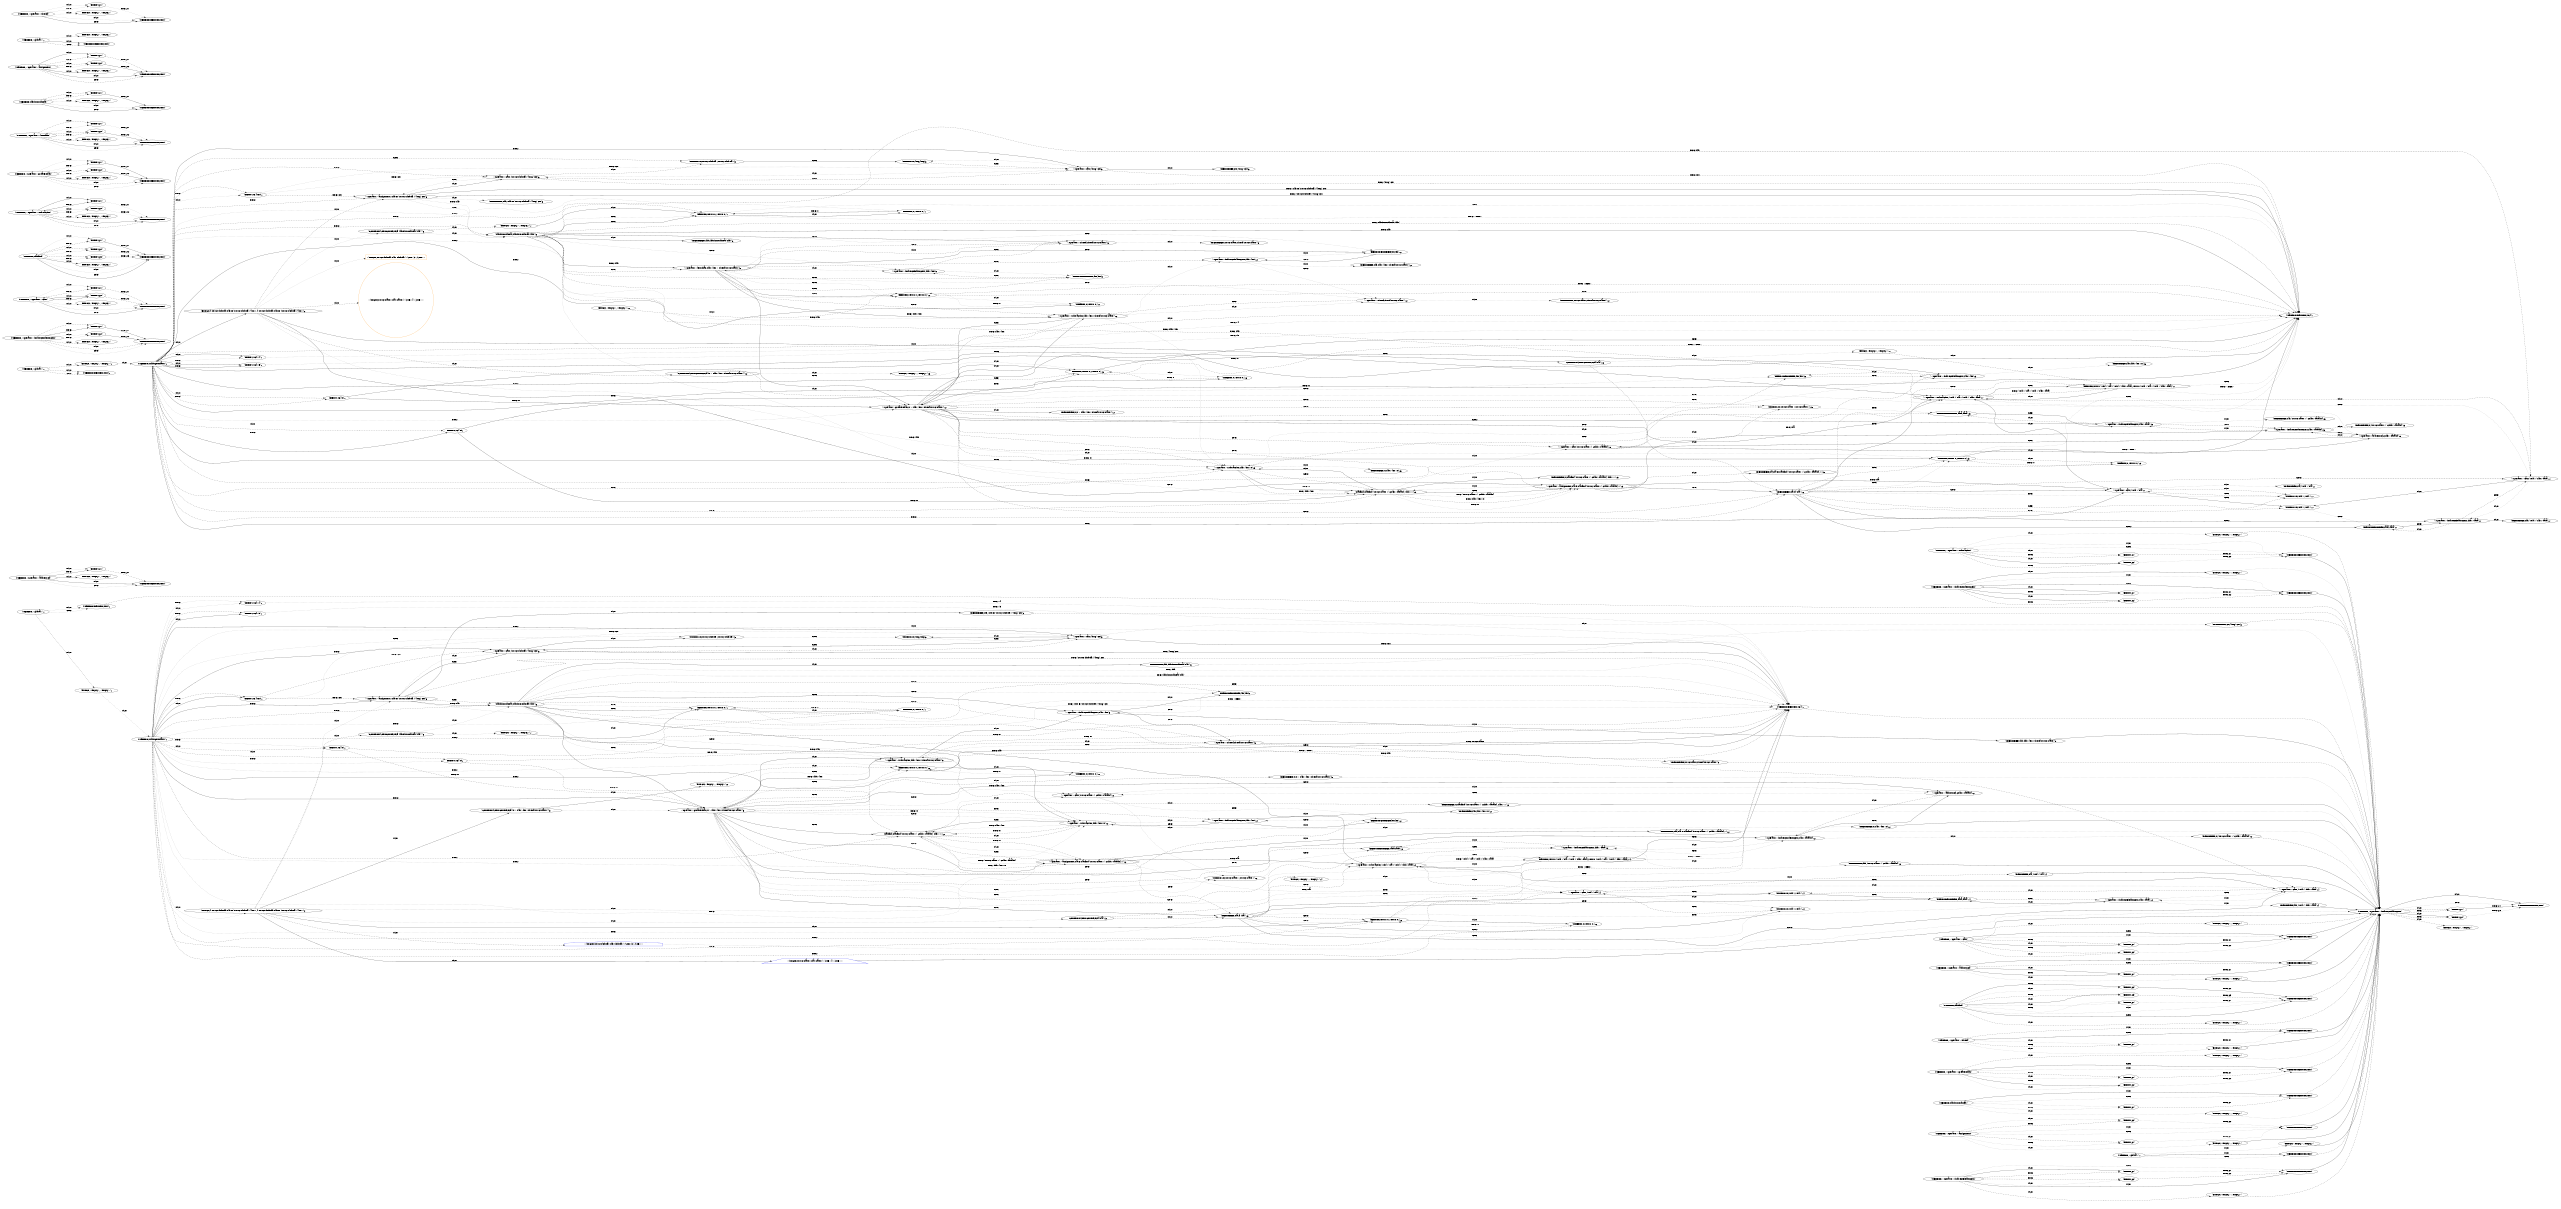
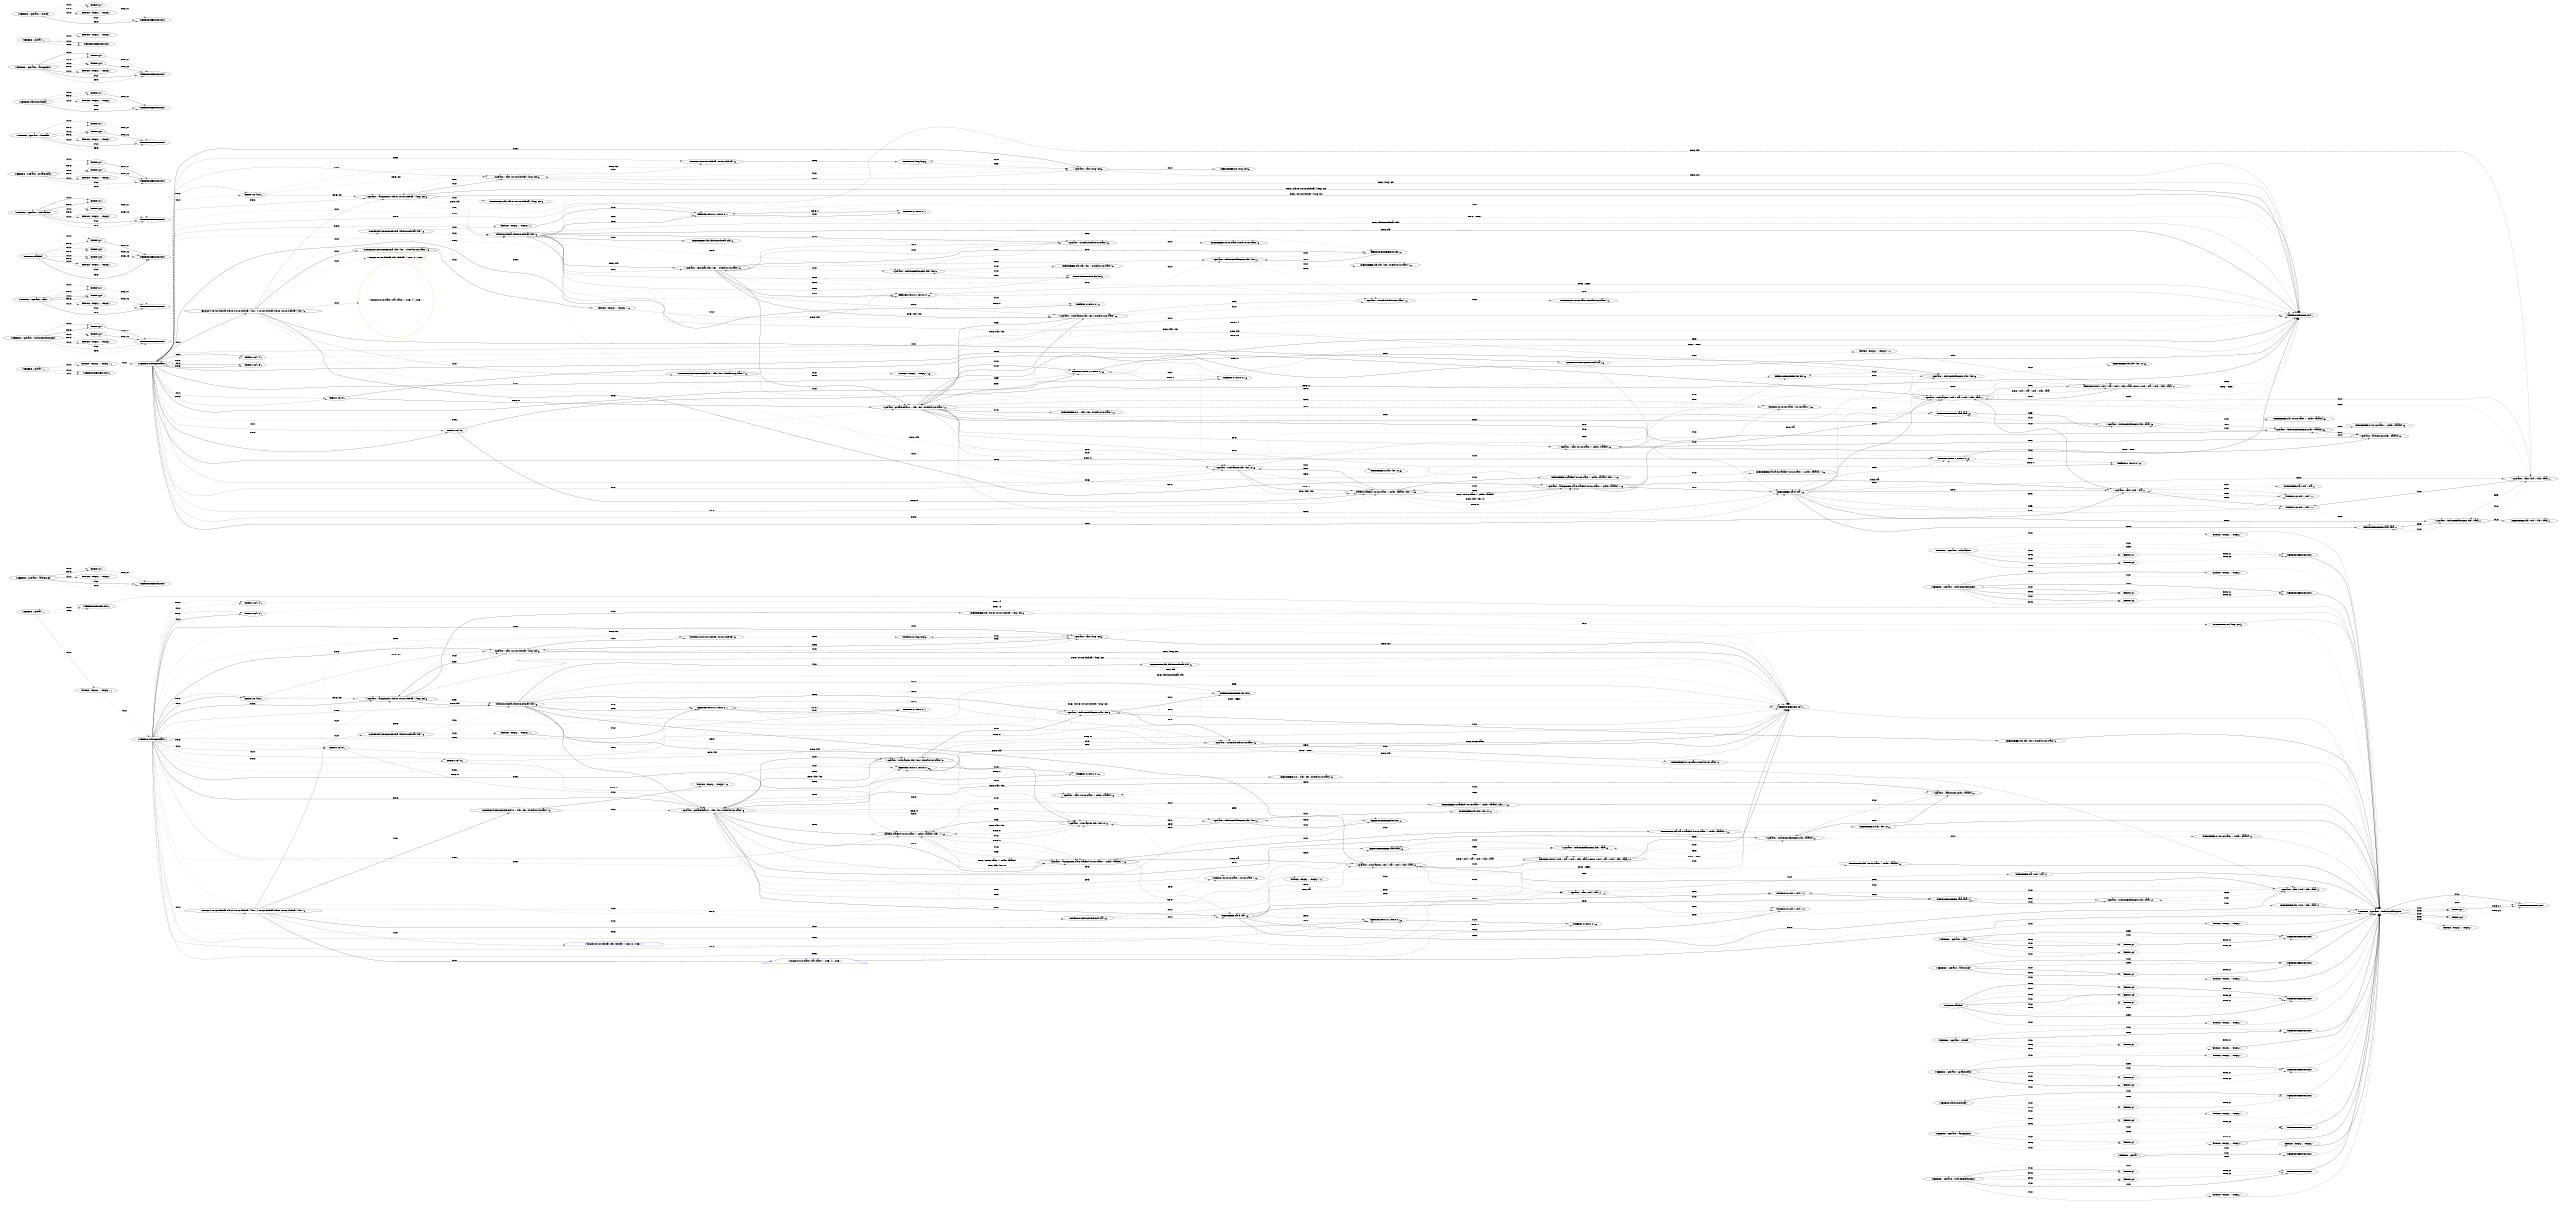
node "(CONTROL_STRUCTURE,IF,if (skb->len < sizeof(struct nlattr)))": added
node "(IDENTIFIER,skb,skb->len < sizeof(struct nlattr))": added
